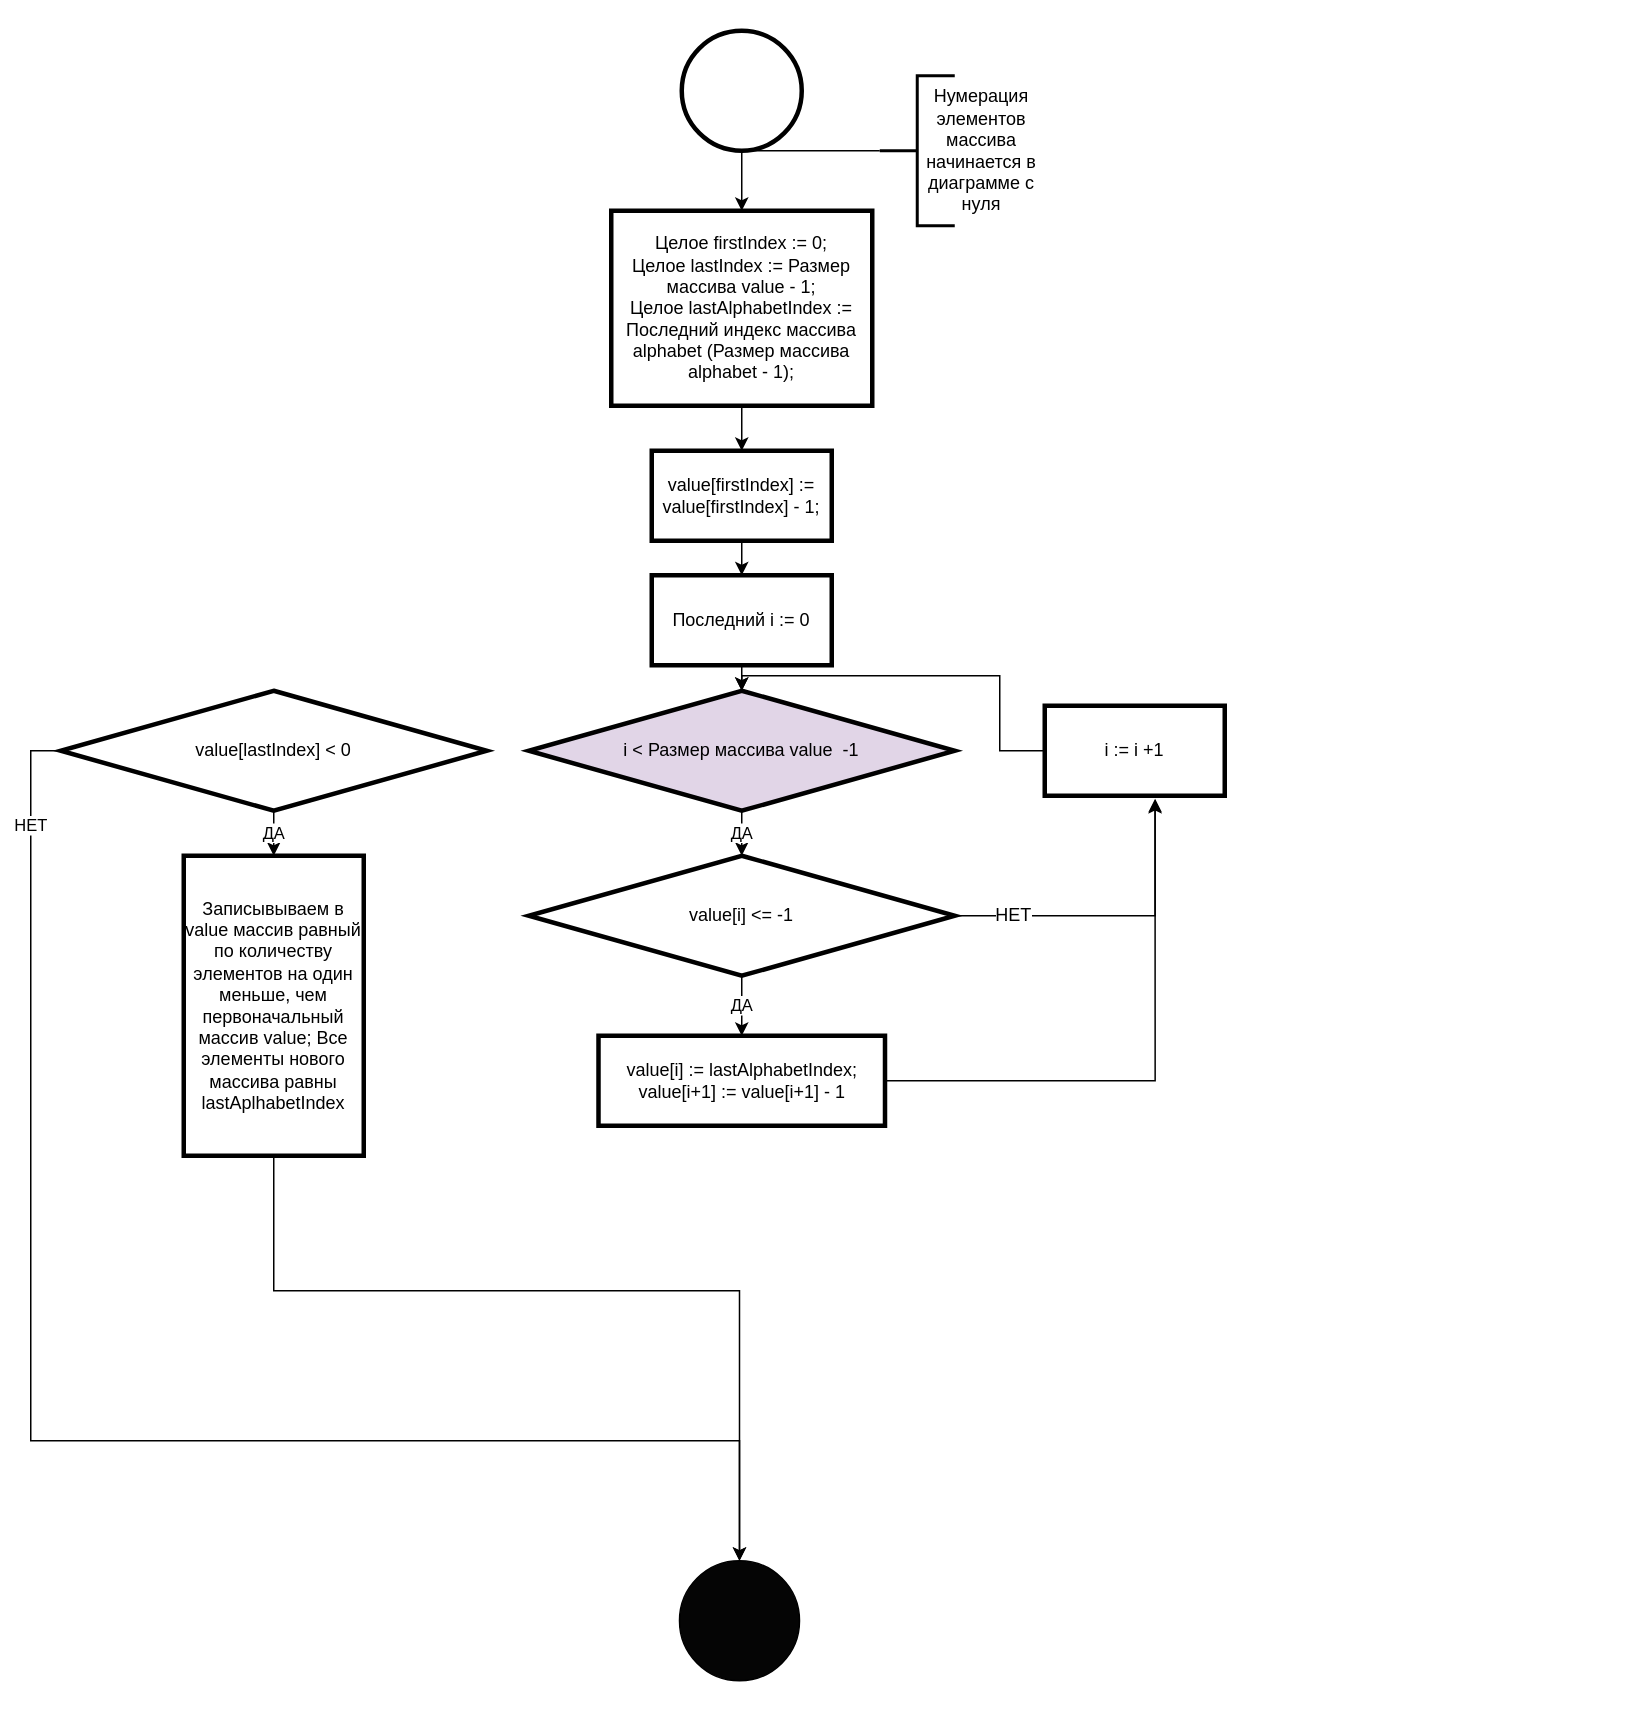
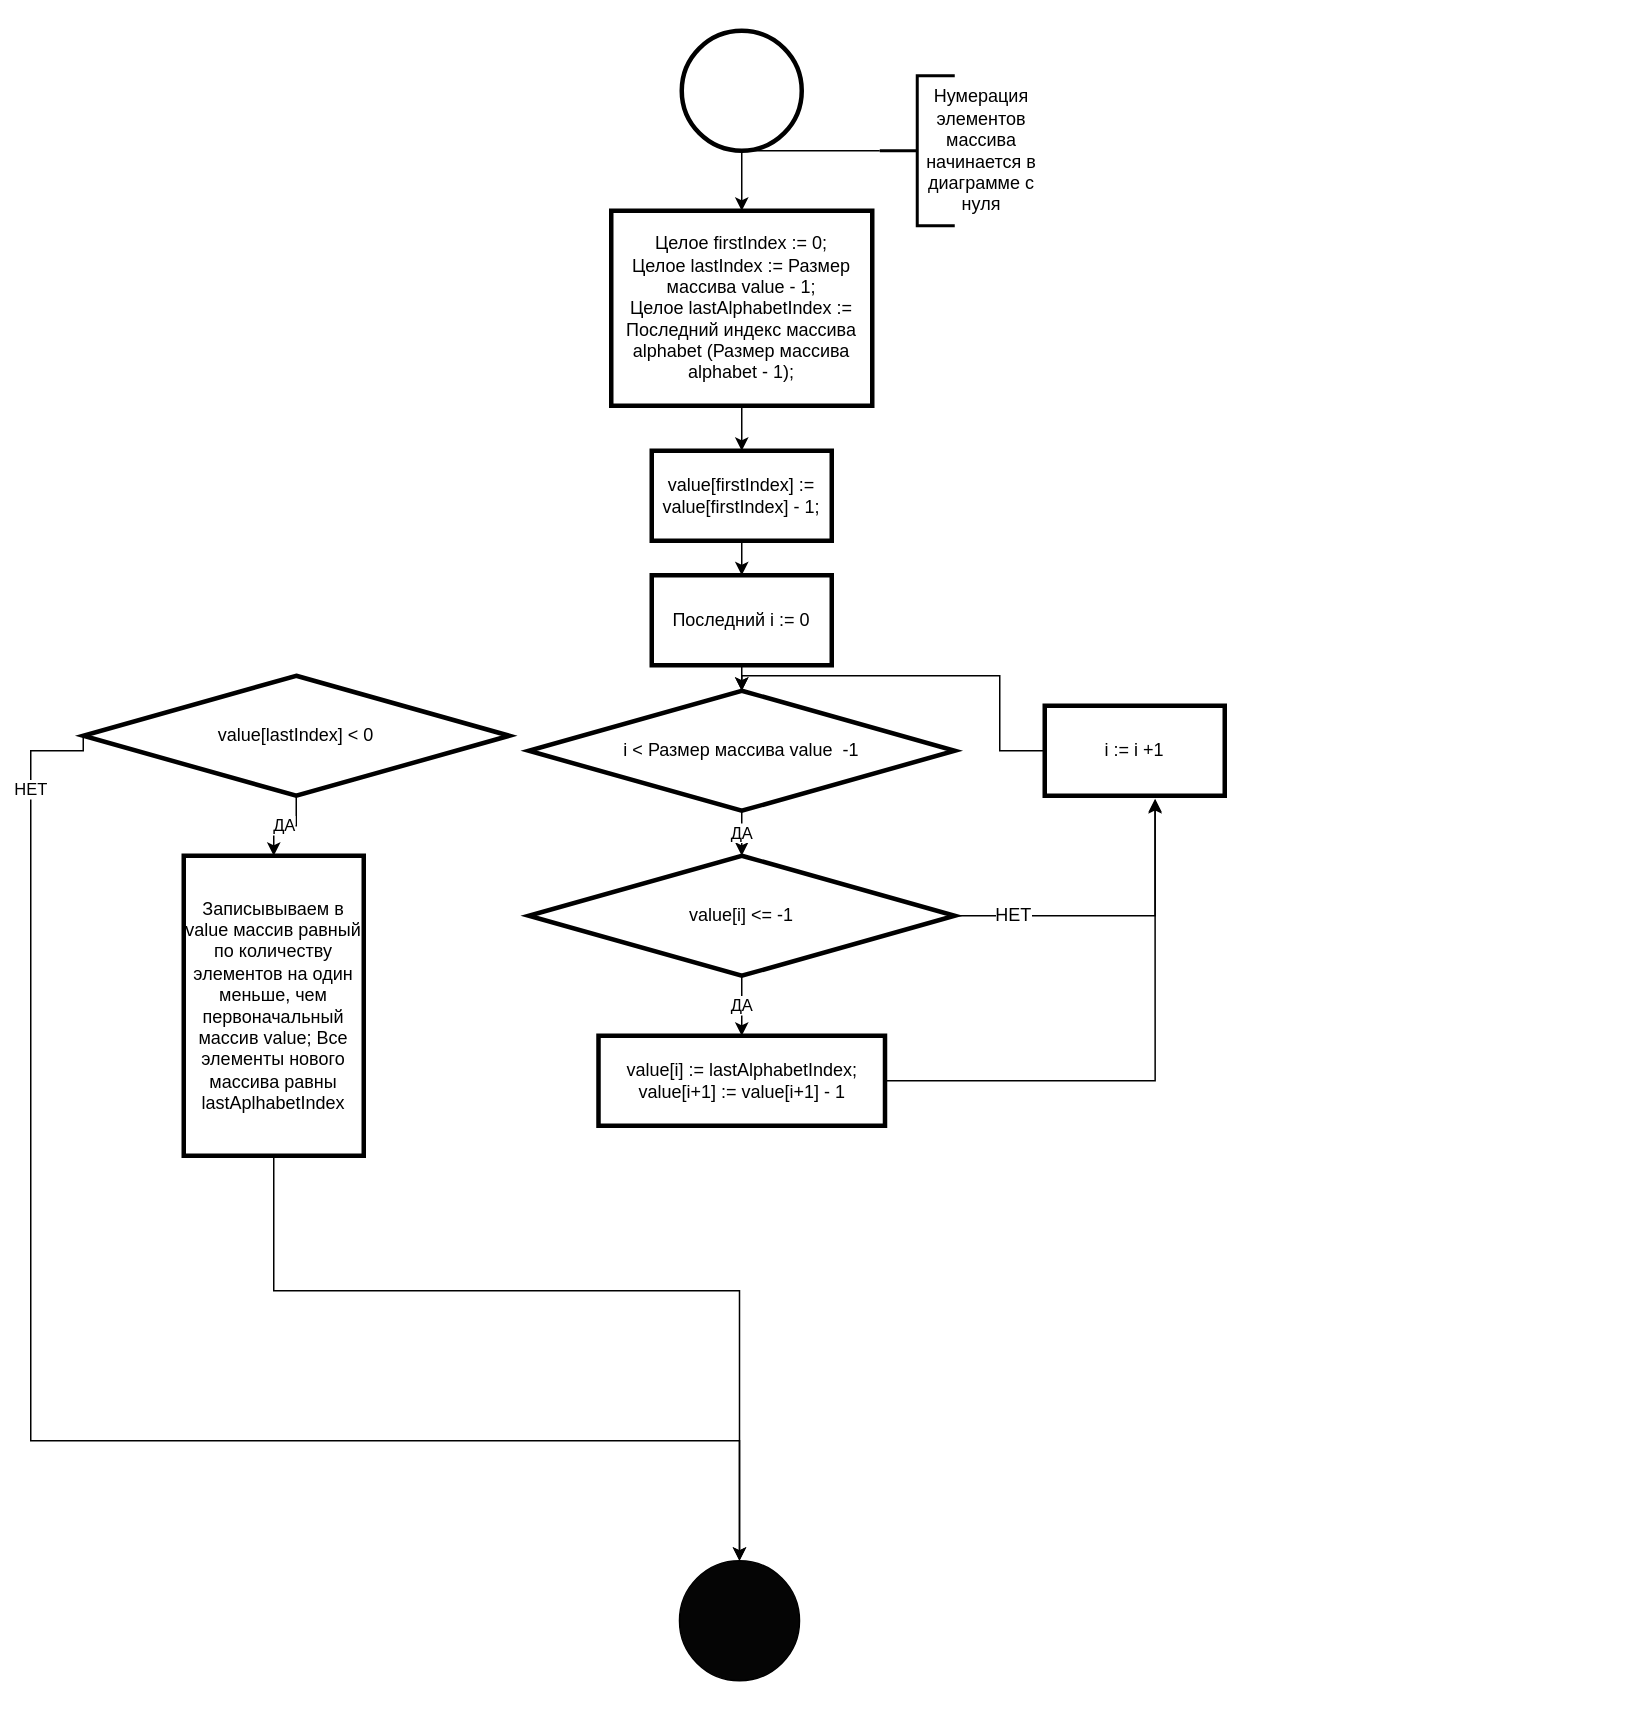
node "value[lastIndex] < 0": moved (274, 751) -> (296, 736)
node "i < Размер массива value -1": fillcolor #e1d5e7 -> #ffffff
